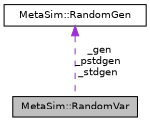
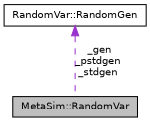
node "MetaSim::RandomGen": label "MetaSim::RandomGen" -> "RandomVar::RandomGen"
